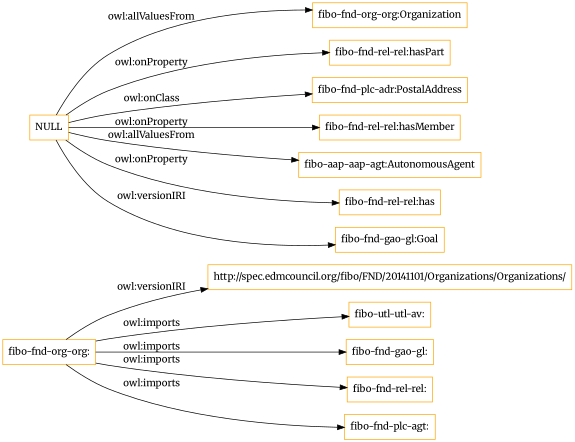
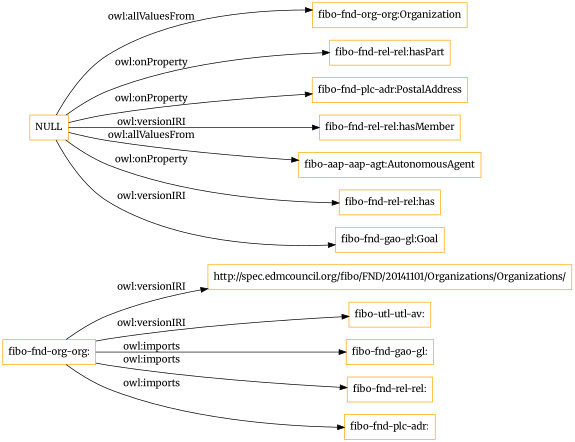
edge "NULL" -> "fibo-fnd-plc-adr:PostalAddress": label "owl:onClass" -> "owl:onProperty"
edge "NULL" -> "fibo-fnd-rel-rel:hasMember": label "owl:onProperty" -> "owl:versionIRI"
edge "fibo-fnd-org-org:" -> "fibo-utl-utl-av:": label "owl:imports" -> "owl:versionIRI"
node "fibo-fnd-plc-agt:": label "fibo-fnd-plc-agt:" -> "fibo-fnd-plc-adr:"
